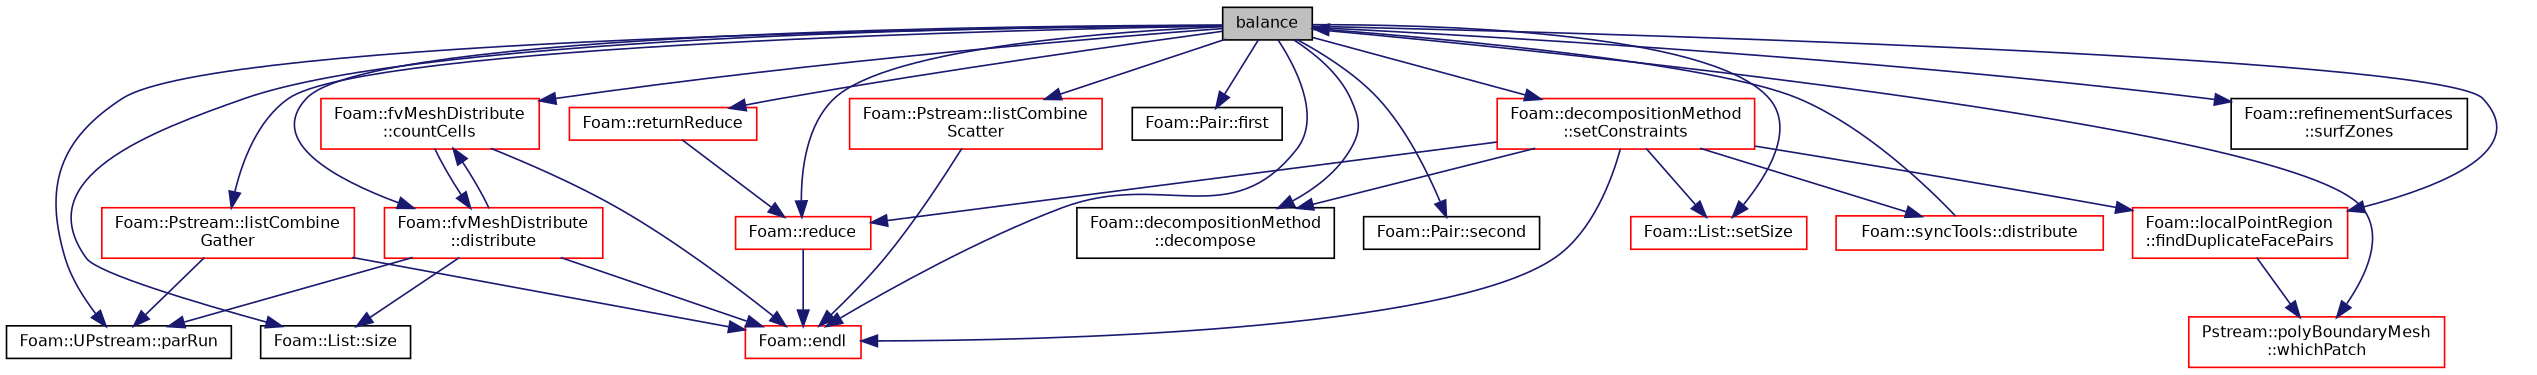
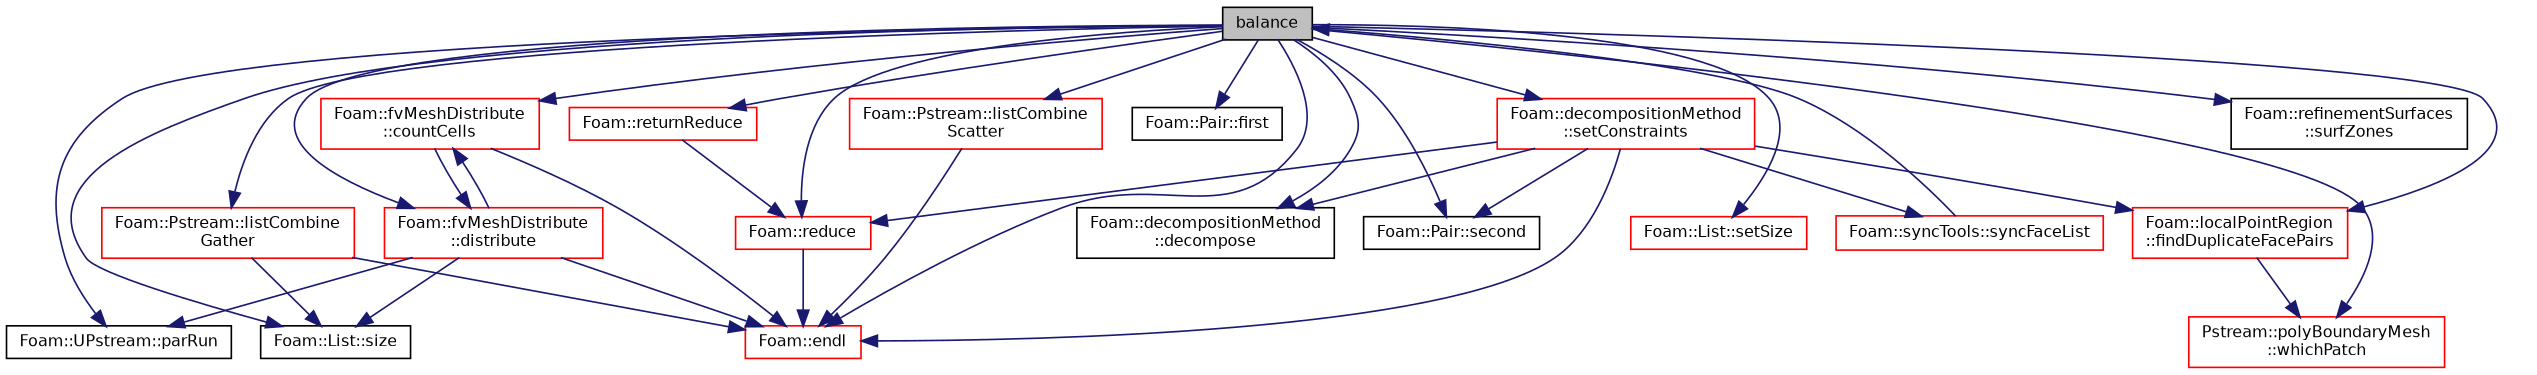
edge "Foam::decompositionMethod ::setConstraints" -> "Foam::List::setSize": now "Foam::decompositionMethod ::setConstraints" -> "Foam::Pair::second"
node "Foam::syncTools::distribute": label "Foam::syncTools::distribute" -> "Foam::syncTools::syncFaceList"
edge "Foam::Pstream::listCombine Gather" -> "Foam::UPstream::parRun": now "Foam::Pstream::listCombine Gather" -> "Foam::List::size"
